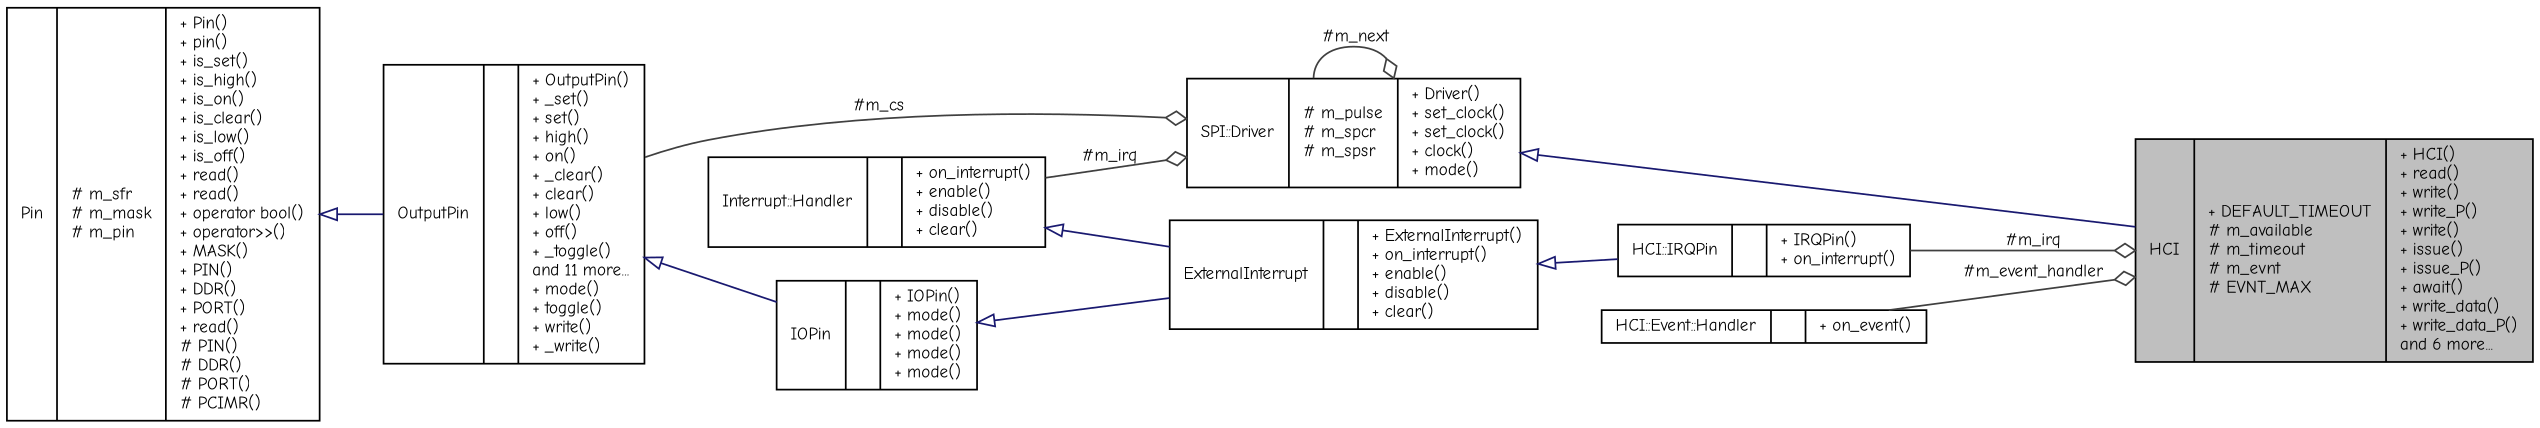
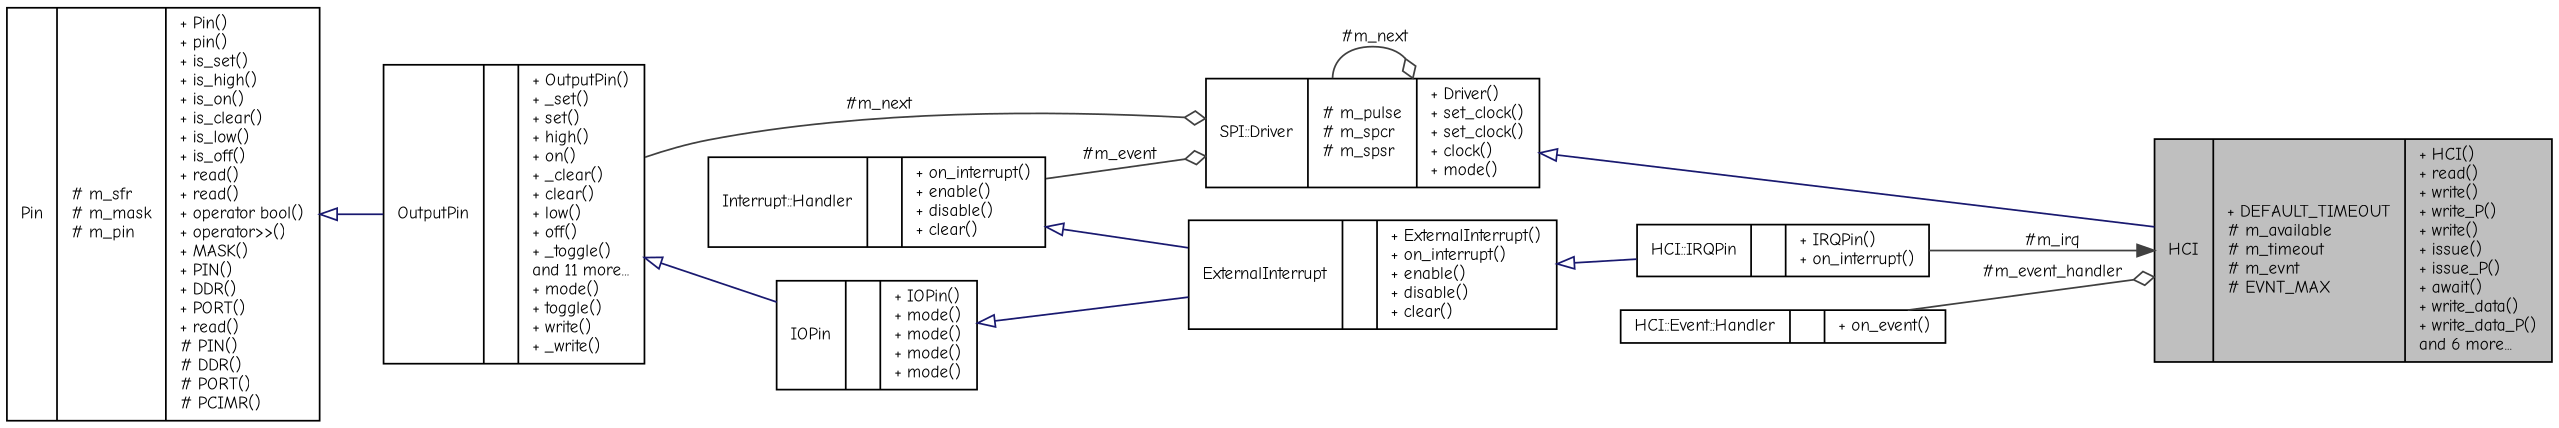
edge "OutputPin" -> "SPI::Driver": label " #m_cs" -> " #m_next"
edge "Interrupt::Handler" -> "SPI::Driver": label " #m_irq" -> " #m_event"
edge "HCI::IRQPin" -> "HCI": arrowhead odiamond -> normal
